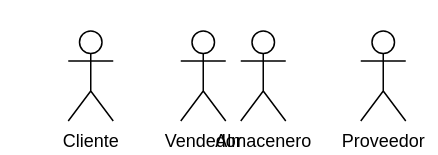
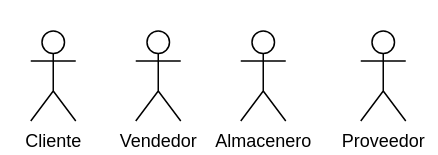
node "Cliente": moved (91, 76) -> (53, 76)
node "Vendedor": moved (203, 76) -> (158, 76)
